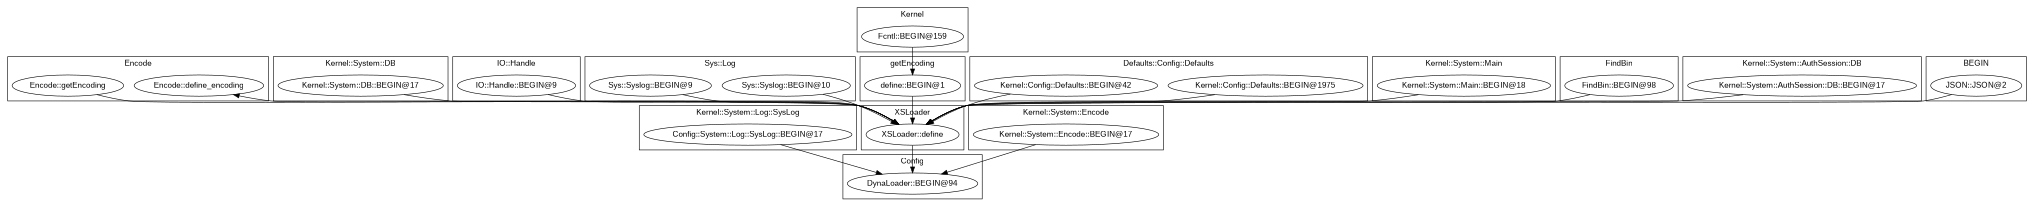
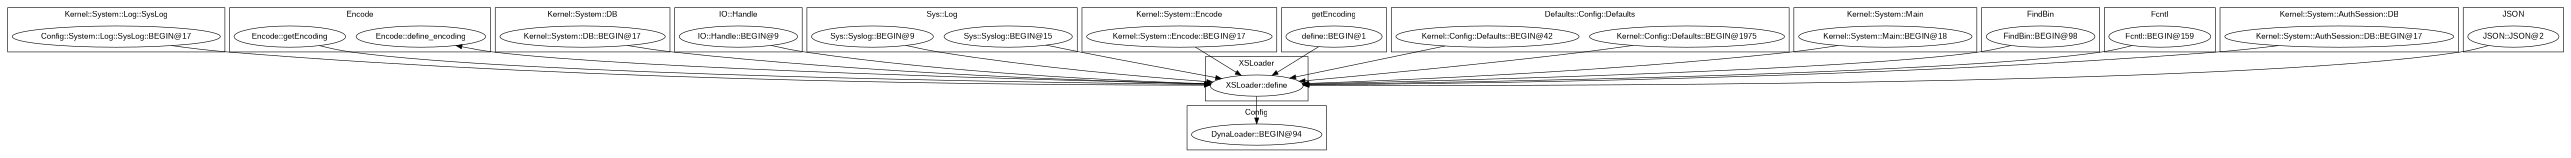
cluster "Kernel": label "Kernel" -> "Fcntl"
edge "Fcntl::BEGIN@159" -> "define::BEGIN@1": now "Fcntl::BEGIN@159" -> "XSLoader::define"
cluster "BEGIN": label "BEGIN" -> "JSON"
node "Sys::Syslog::BEGIN@10": label "Sys::Syslog::BEGIN@10" -> "Sys::Syslog::BEGIN@15"
edge "Kernel::System::Encode::BEGIN@17" -> "DynaLoader::BEGIN@94": now "Kernel::System::Encode::BEGIN@17" -> "XSLoader::define"
edge "Config::System::Log::SysLog::BEGIN@17" -> "DynaLoader::BEGIN@94": now "Config::System::Log::SysLog::BEGIN@17" -> "XSLoader::define"
